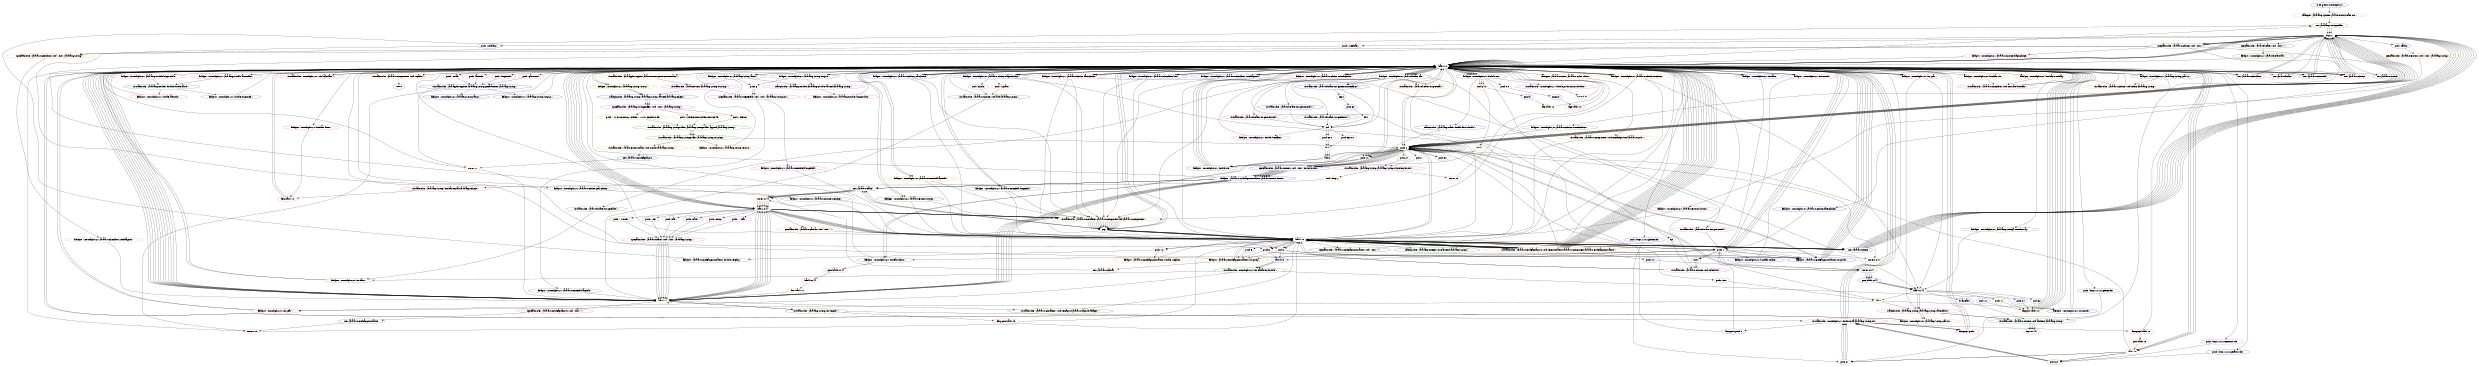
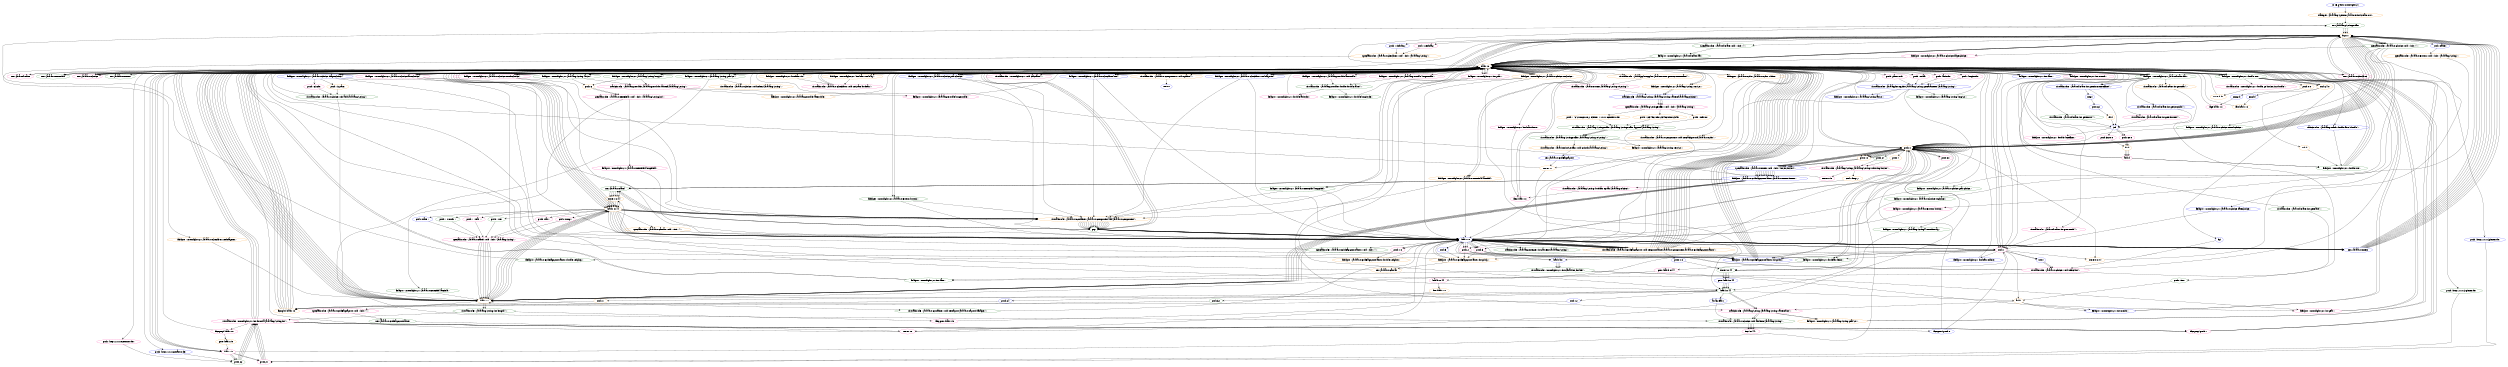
node "fieldput <moonlight121: java.lang.Double latDouble>": added
edge "load.i $r44" -> "push 12": added
